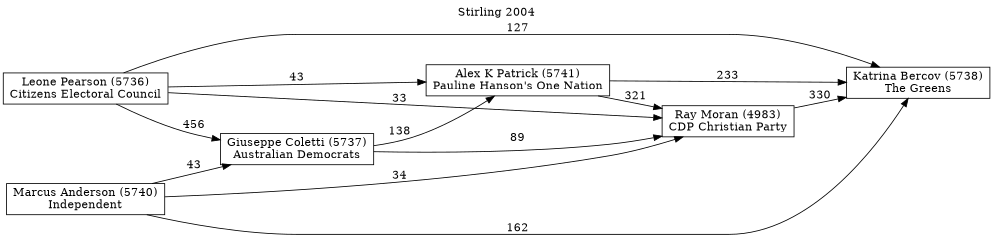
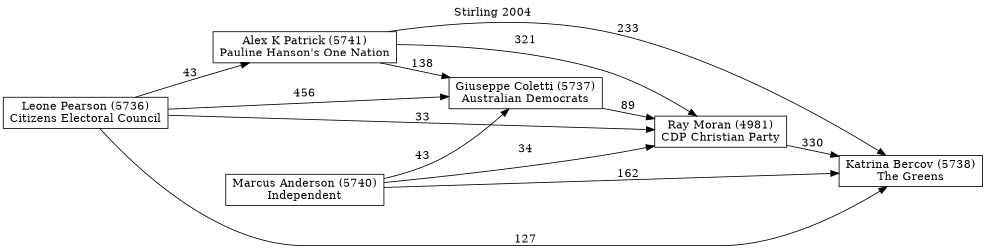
node "Ray Moran (4983) CDP Christian Party": label "Ray Moran (4983) CDP Christian Party" -> "Ray Moran (4981) CDP Christian Party"
edge "Giuseppe Coletti (5737) Australian Democrats" -> "Alex K Patrick (5741) Pauline Hanson's One Nation": reversed
